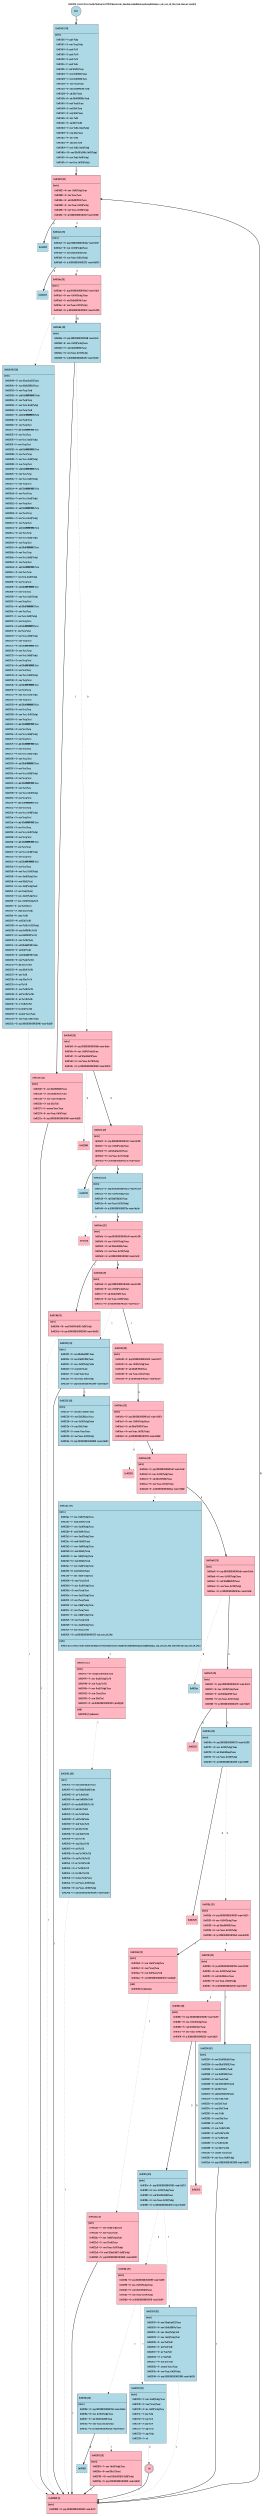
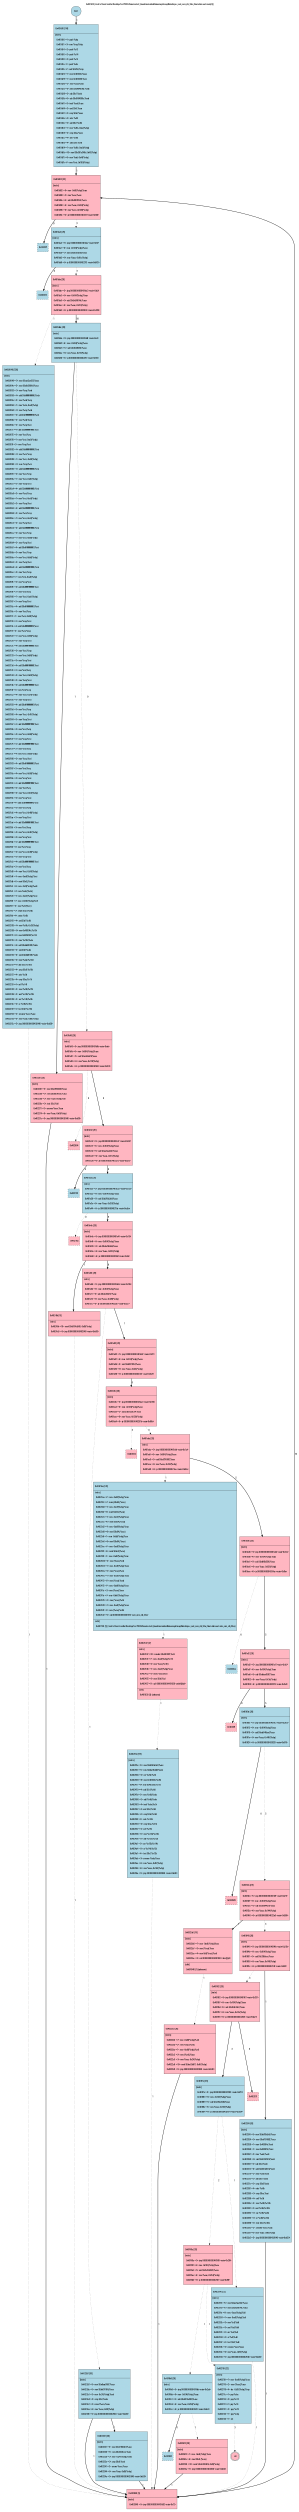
edge "0x401e9e [28]" -> "0x401eba [28]": style bold -> dotted
edge "Exit" -> "0x402840 [5]": now "0x402331 [30]" -> "0x402840 [5]"
